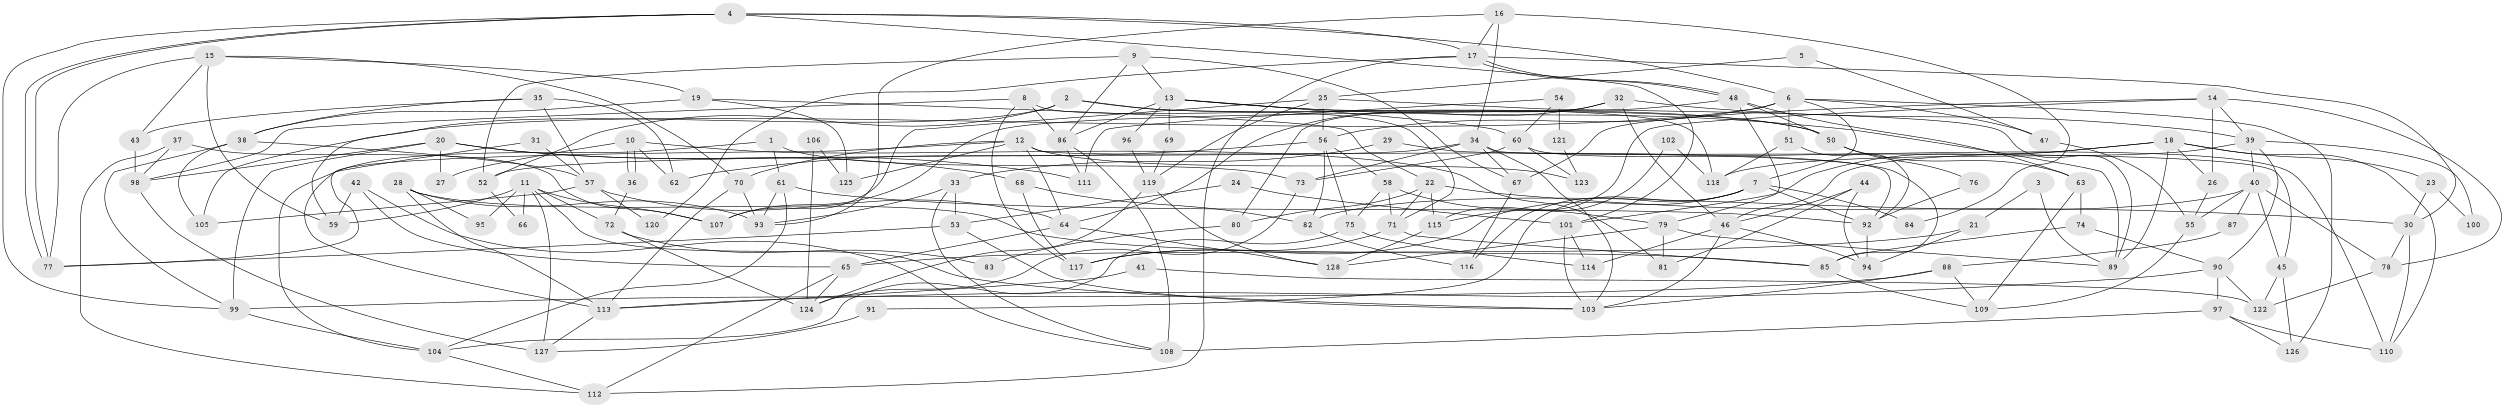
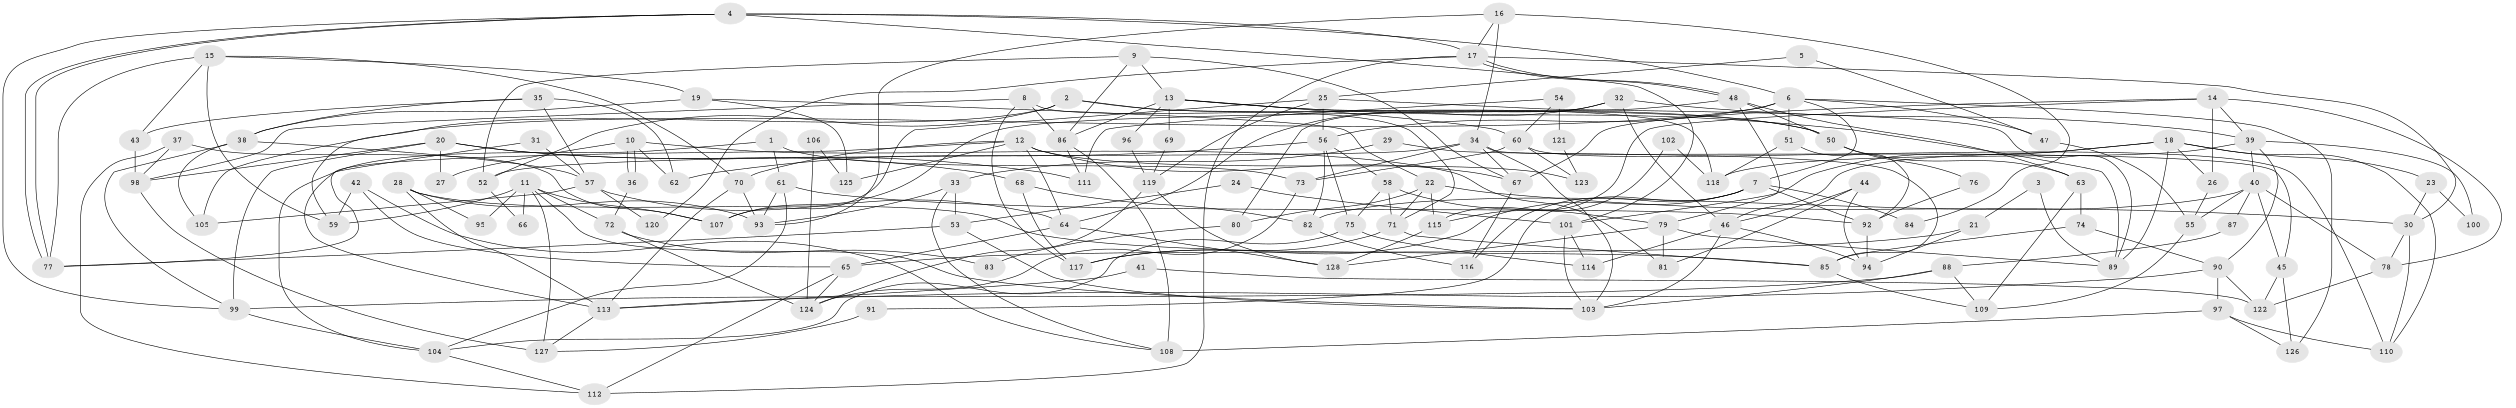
edge "12" -- "92": now "12" -- "67"
